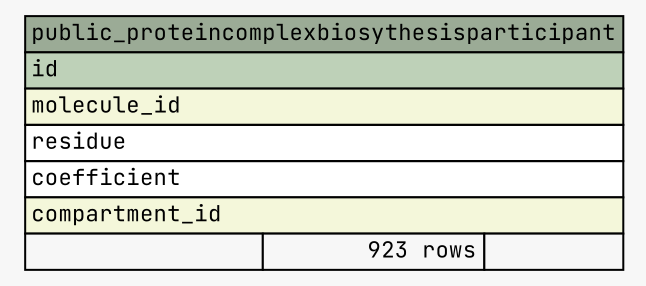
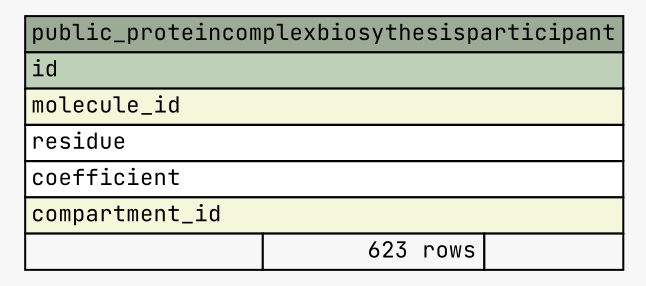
node "public_proteincomplexbiosythesisparticipant": text "923 rows" -> "623 rows"
